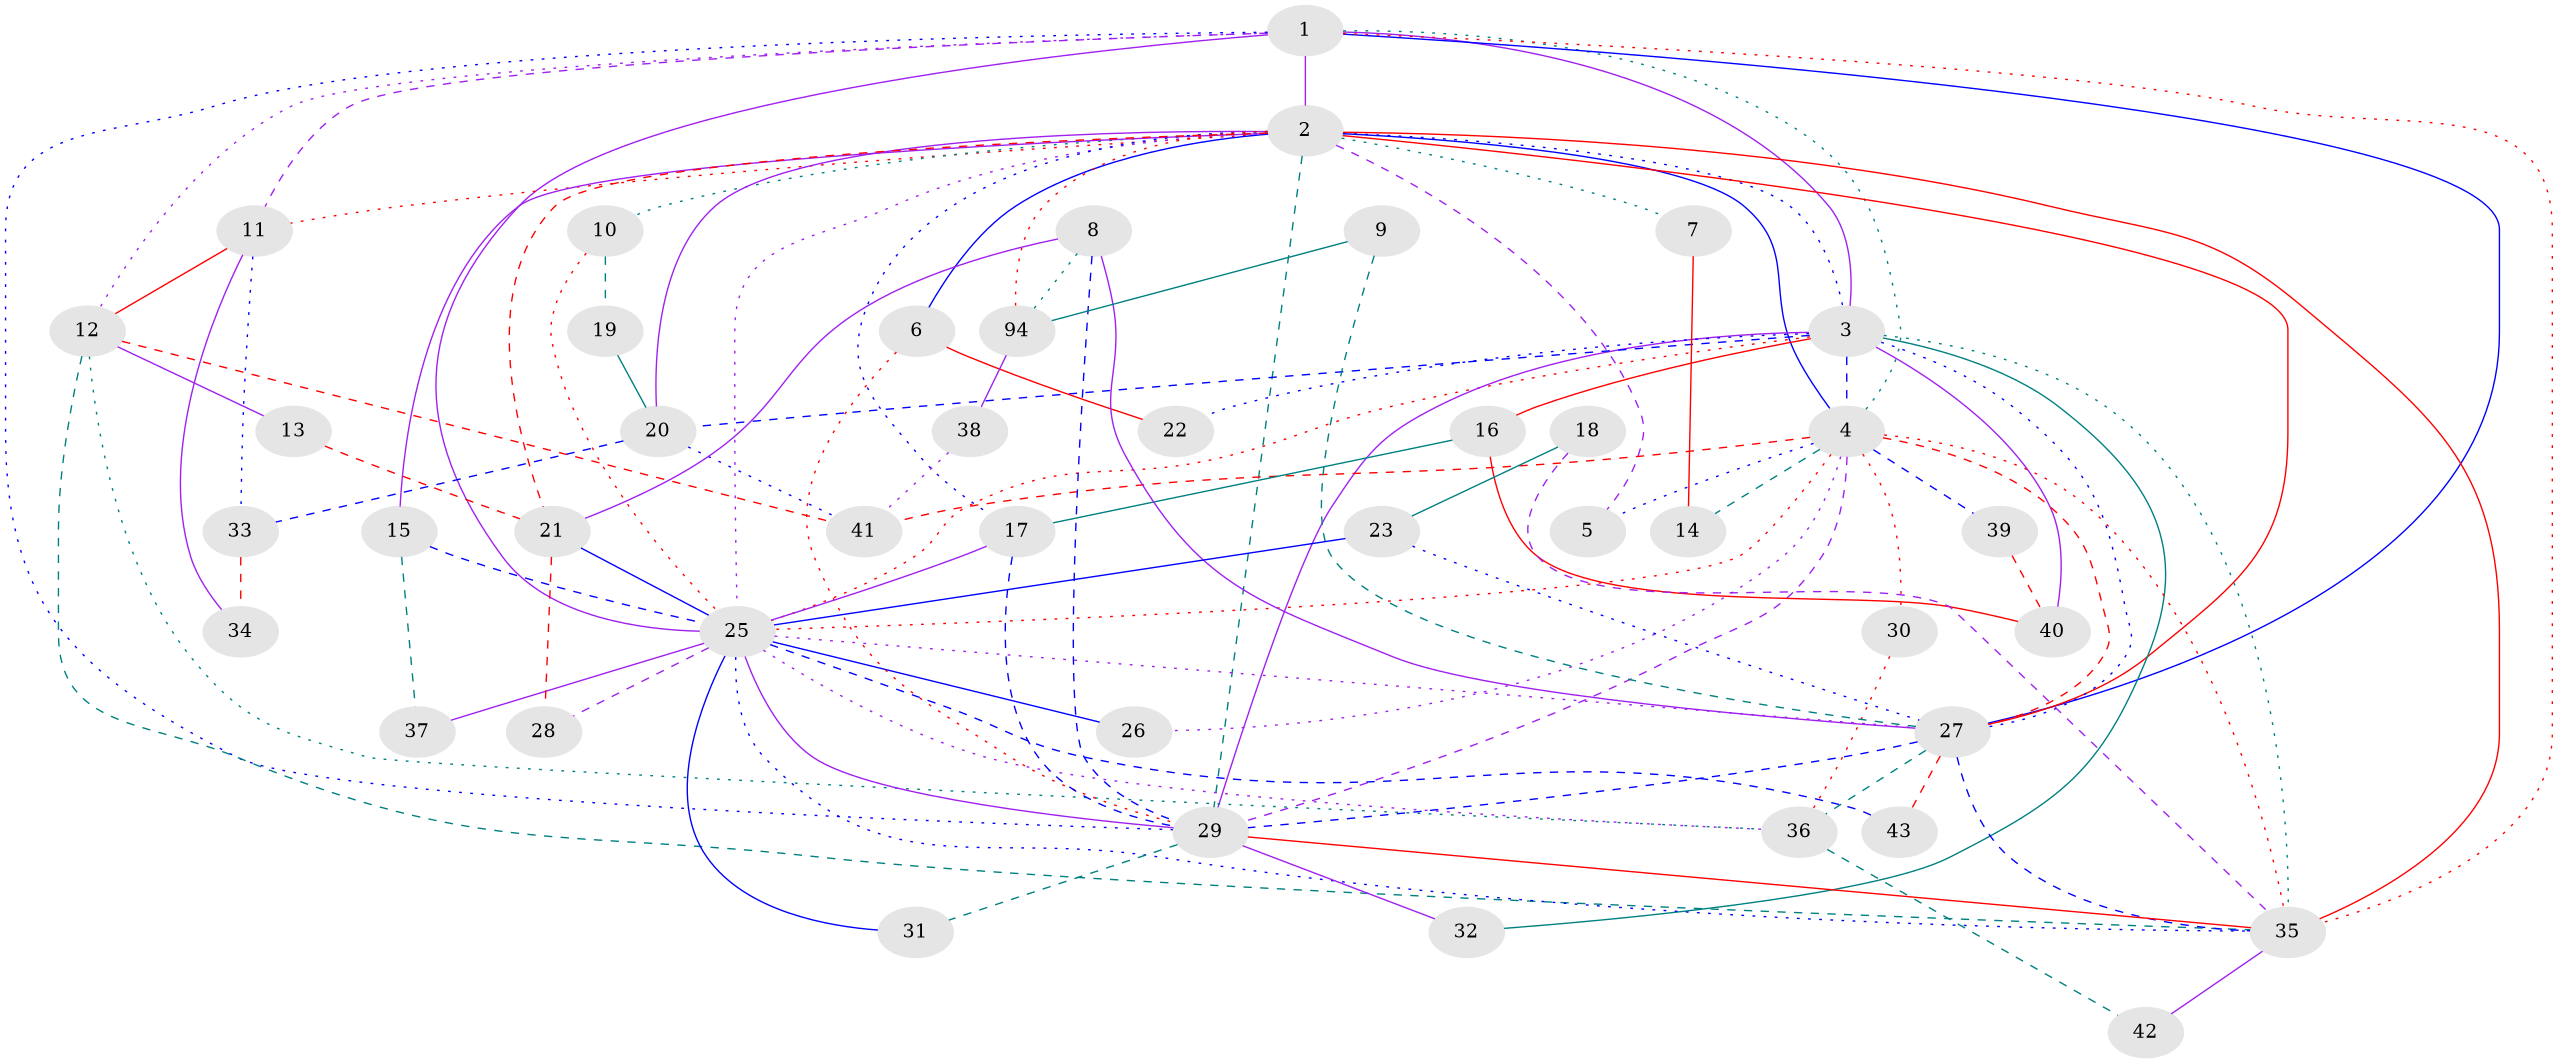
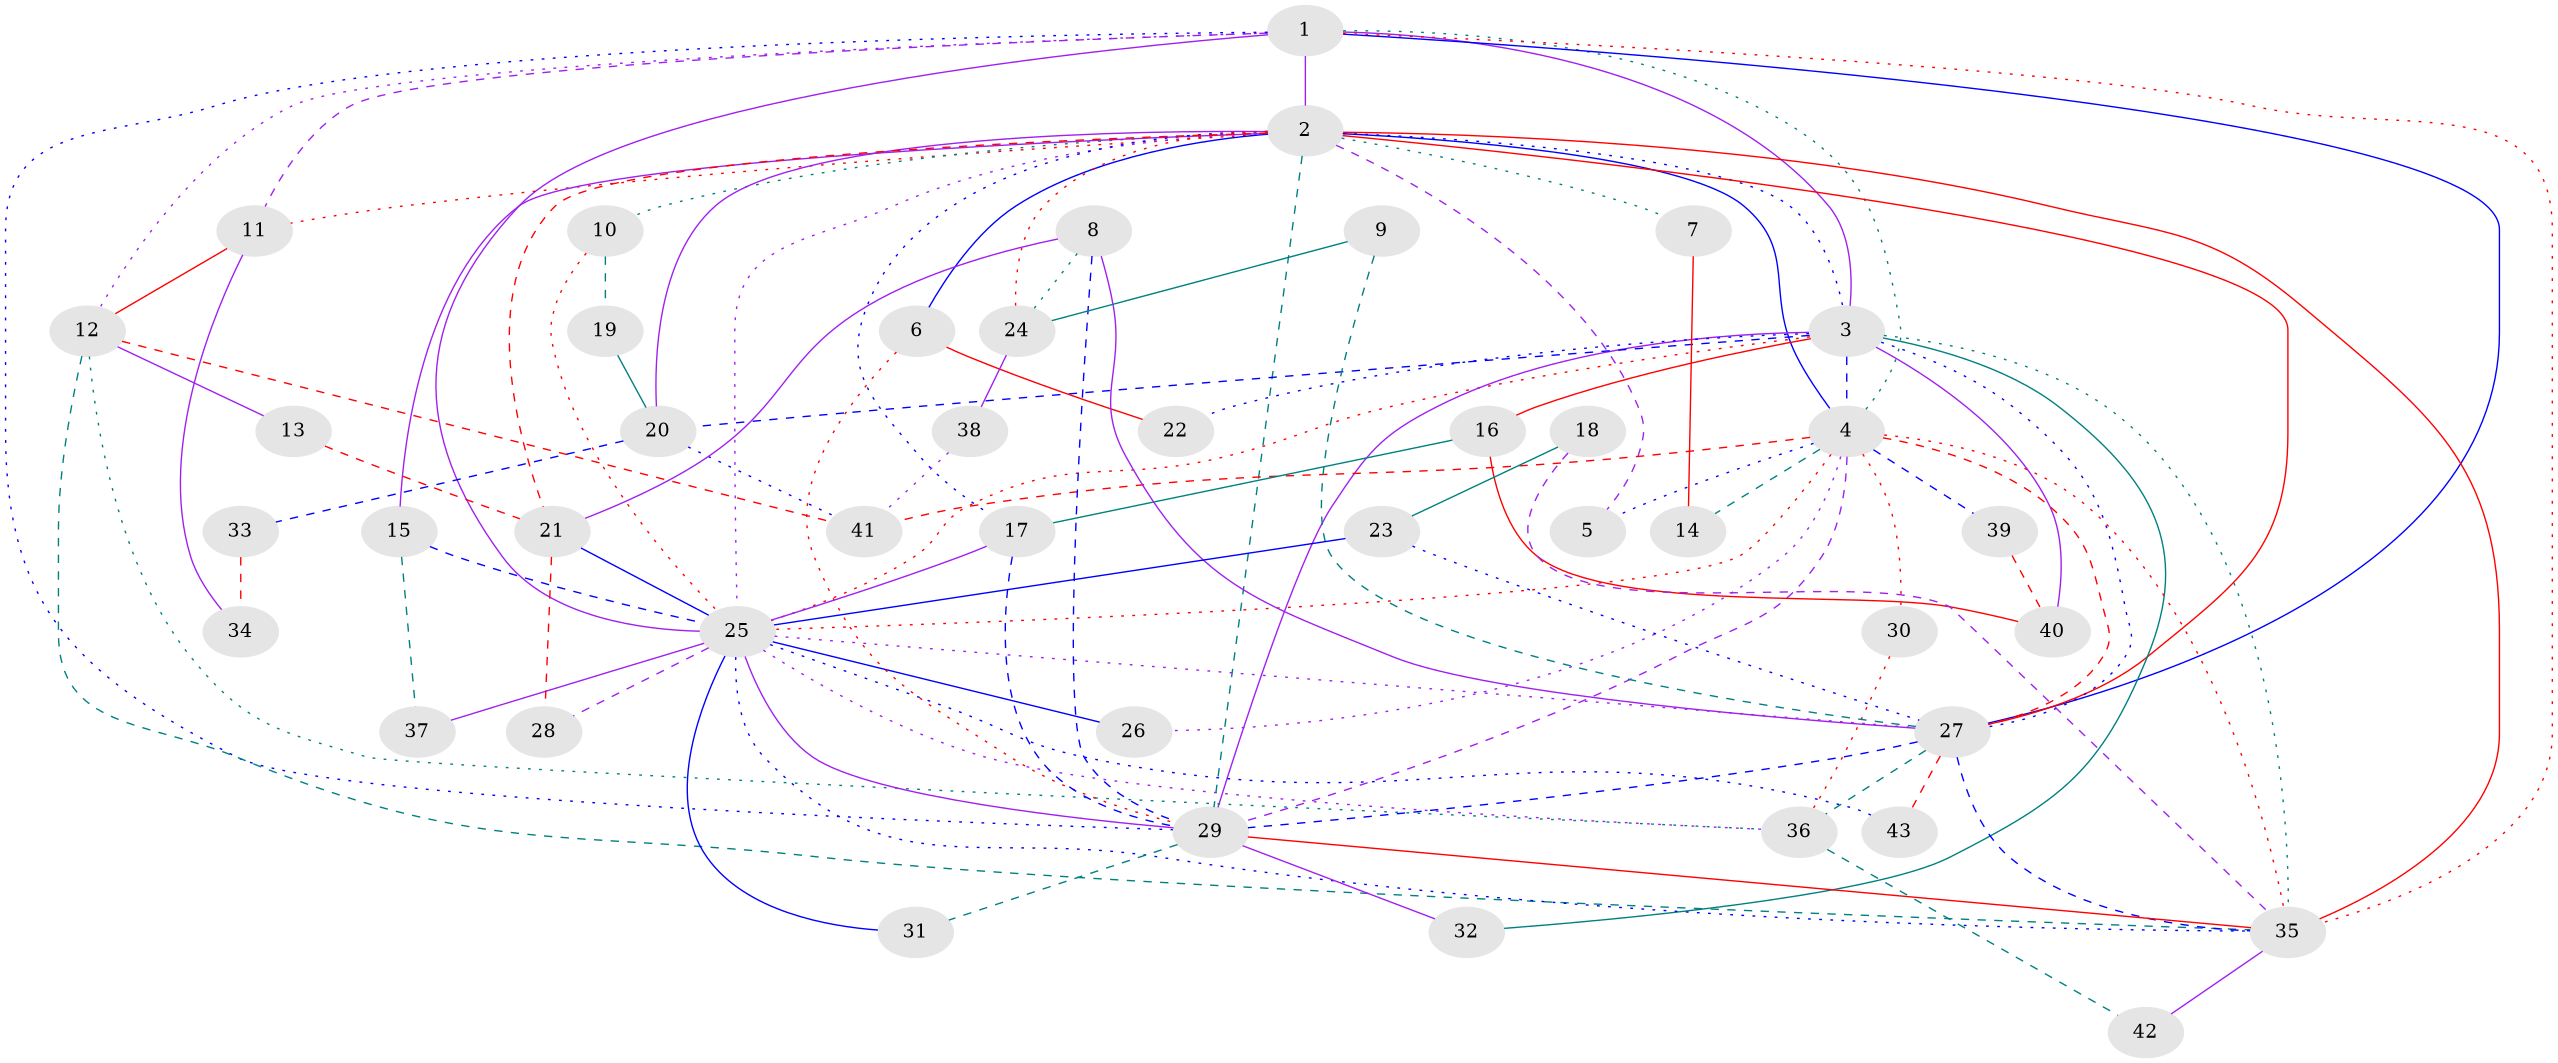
node "94": label "94" -> "24"
edge "11" -- "33": removed
edge "25" -- "43": style dashed -> dotted
